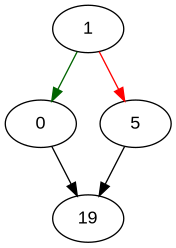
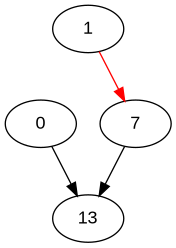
edge "1" -> "0": removed
node "5": label "5" -> "7"
node "19": label "19" -> "13"
